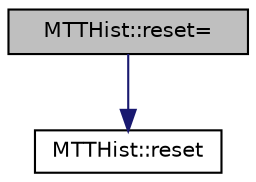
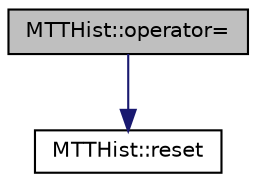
node "MTTHist::reset=": label "MTTHist::reset=" -> "MTTHist::operator="
